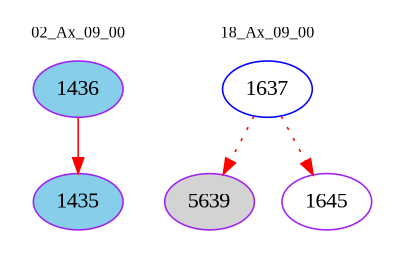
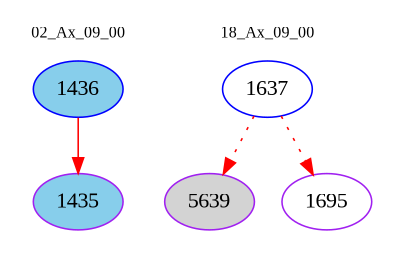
node "1436": color purple -> blue
node "1645": label "1645" -> "1695"
